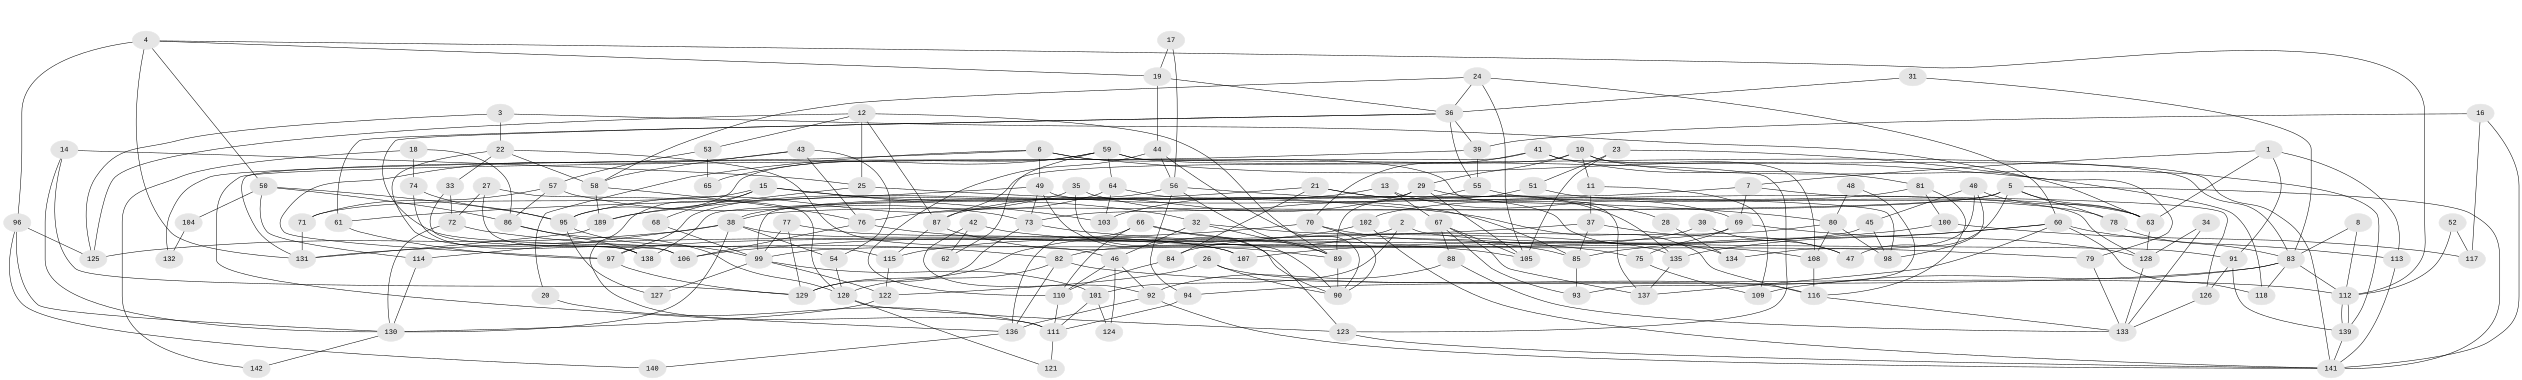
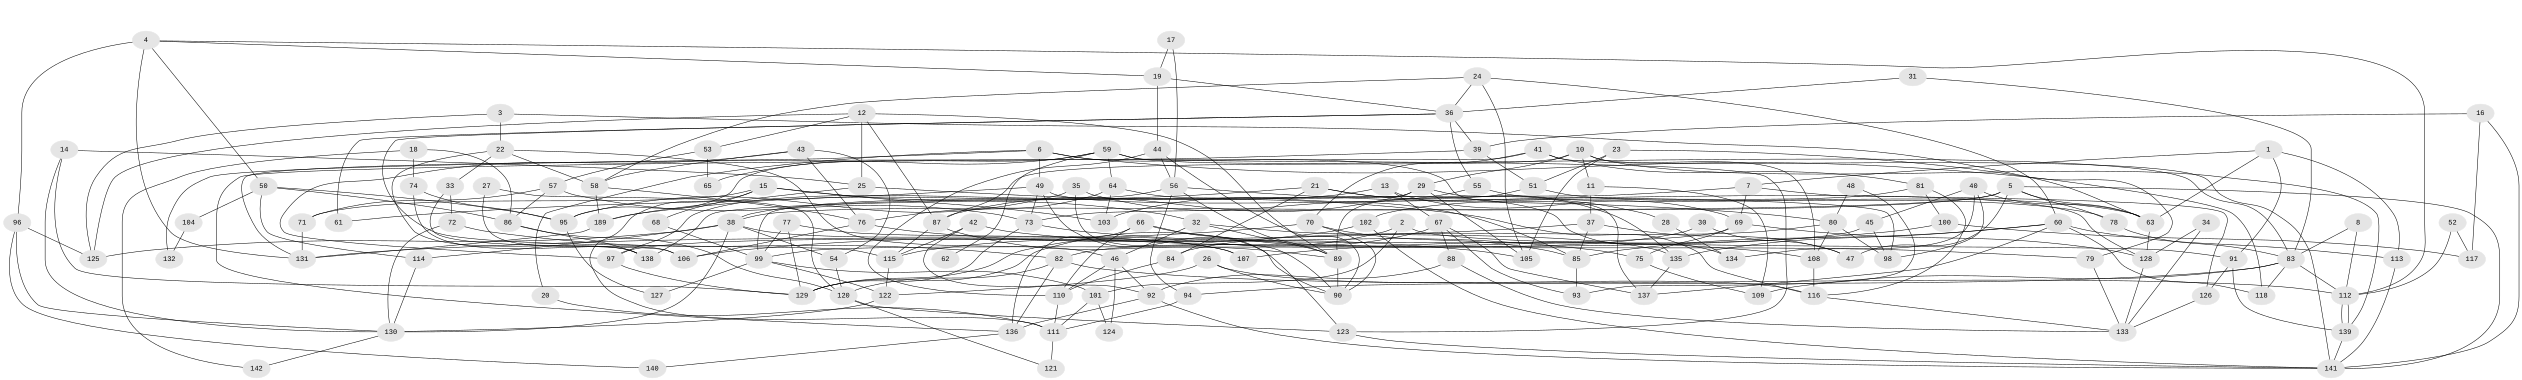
edge "39" -- "55": now "39" -- "51"
edge "27" -- "72": removed
edge "42" -- "62": now "42" -- "115"
edge "67" -- "105": now "67" -- "129"
edge "61" -- "97": removed
edge "95" -- "99": removed
